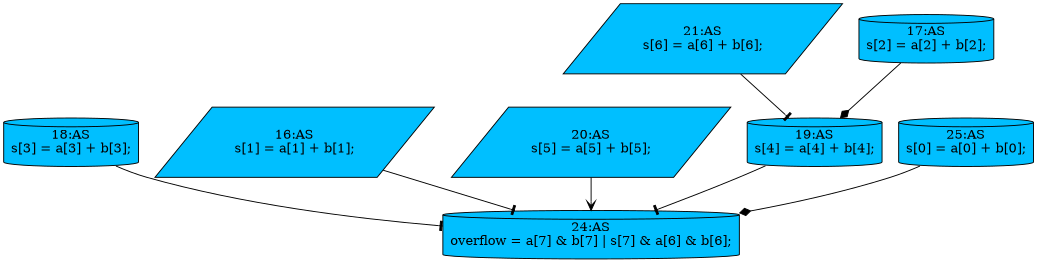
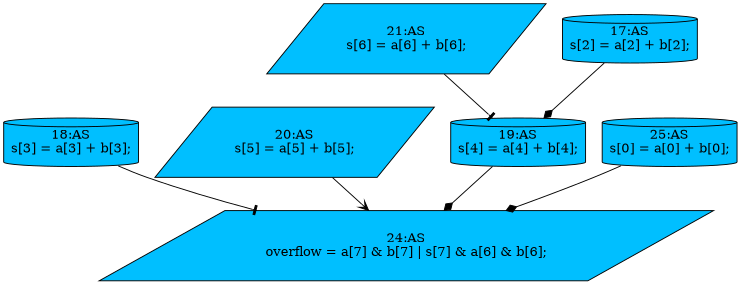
node "16:AS s[1] = a[1] + b[1];": removed
edge "19:AS s[4] = a[4] + b[4];" -> "24:AS overflow = a[7] & b[7] | s[7] & a[6] & b[6];": arrowhead tee -> diamond
node "24:AS overflow = a[7] & b[7] | s[7] & a[6] & b[6];": shape cylinder -> parallelogram
